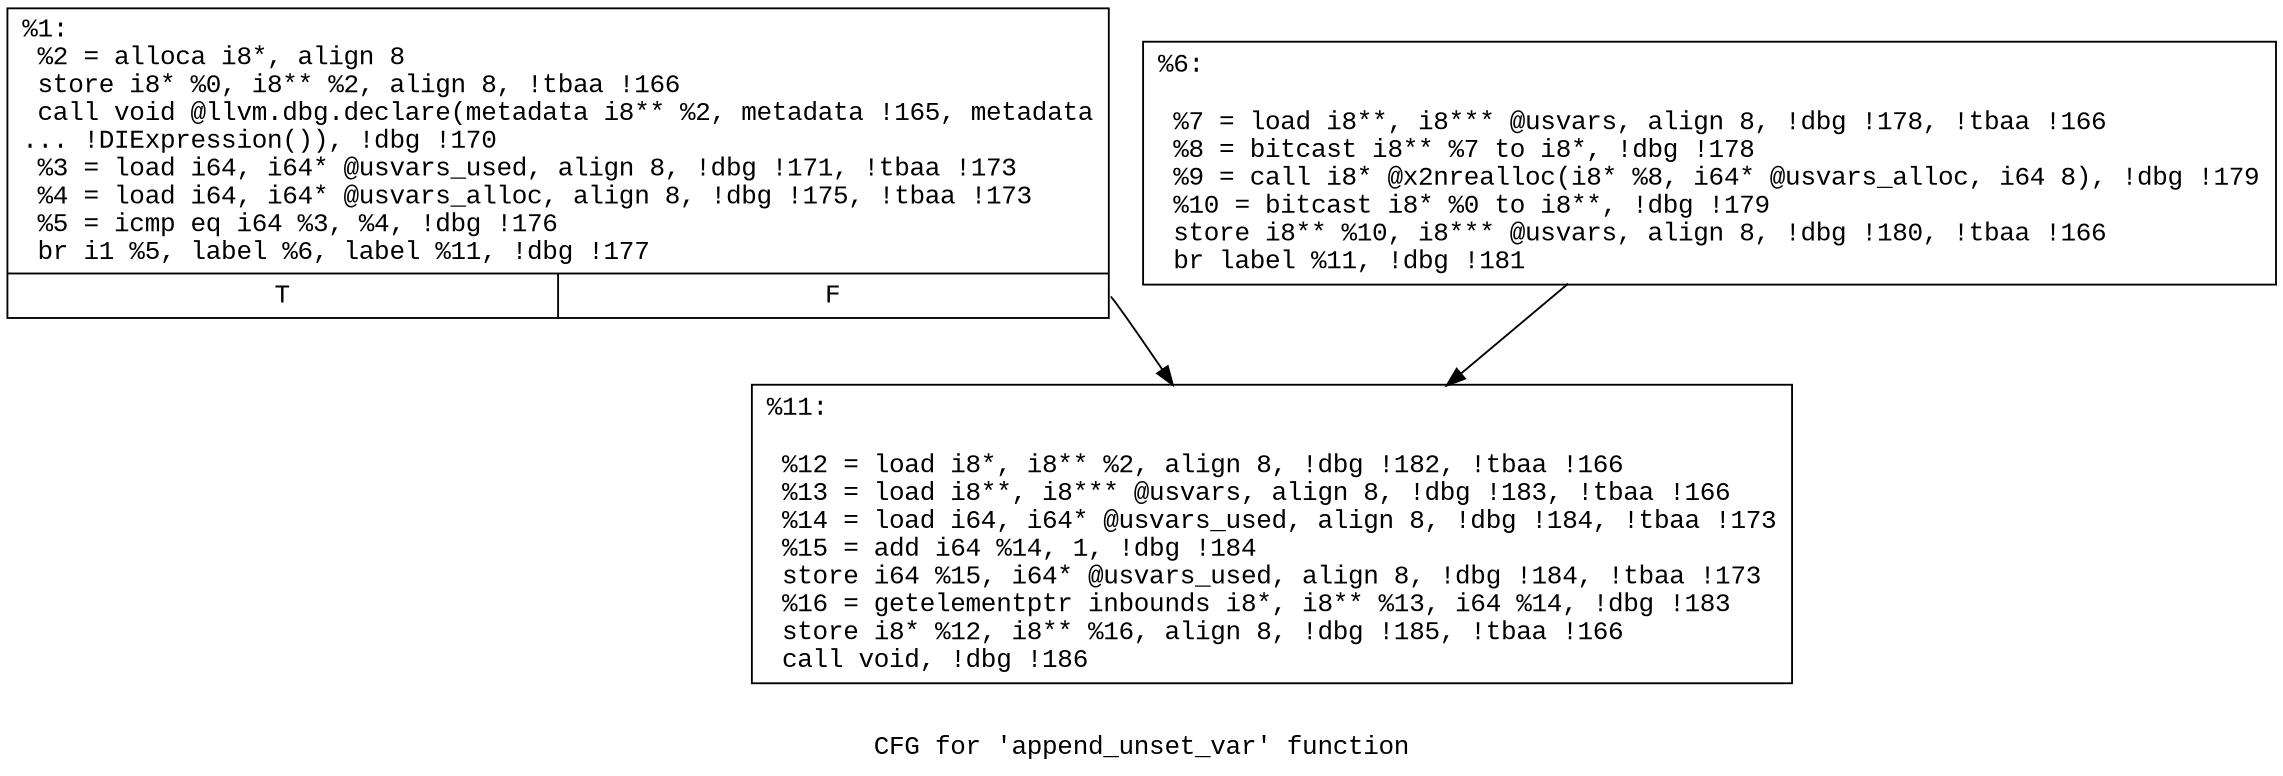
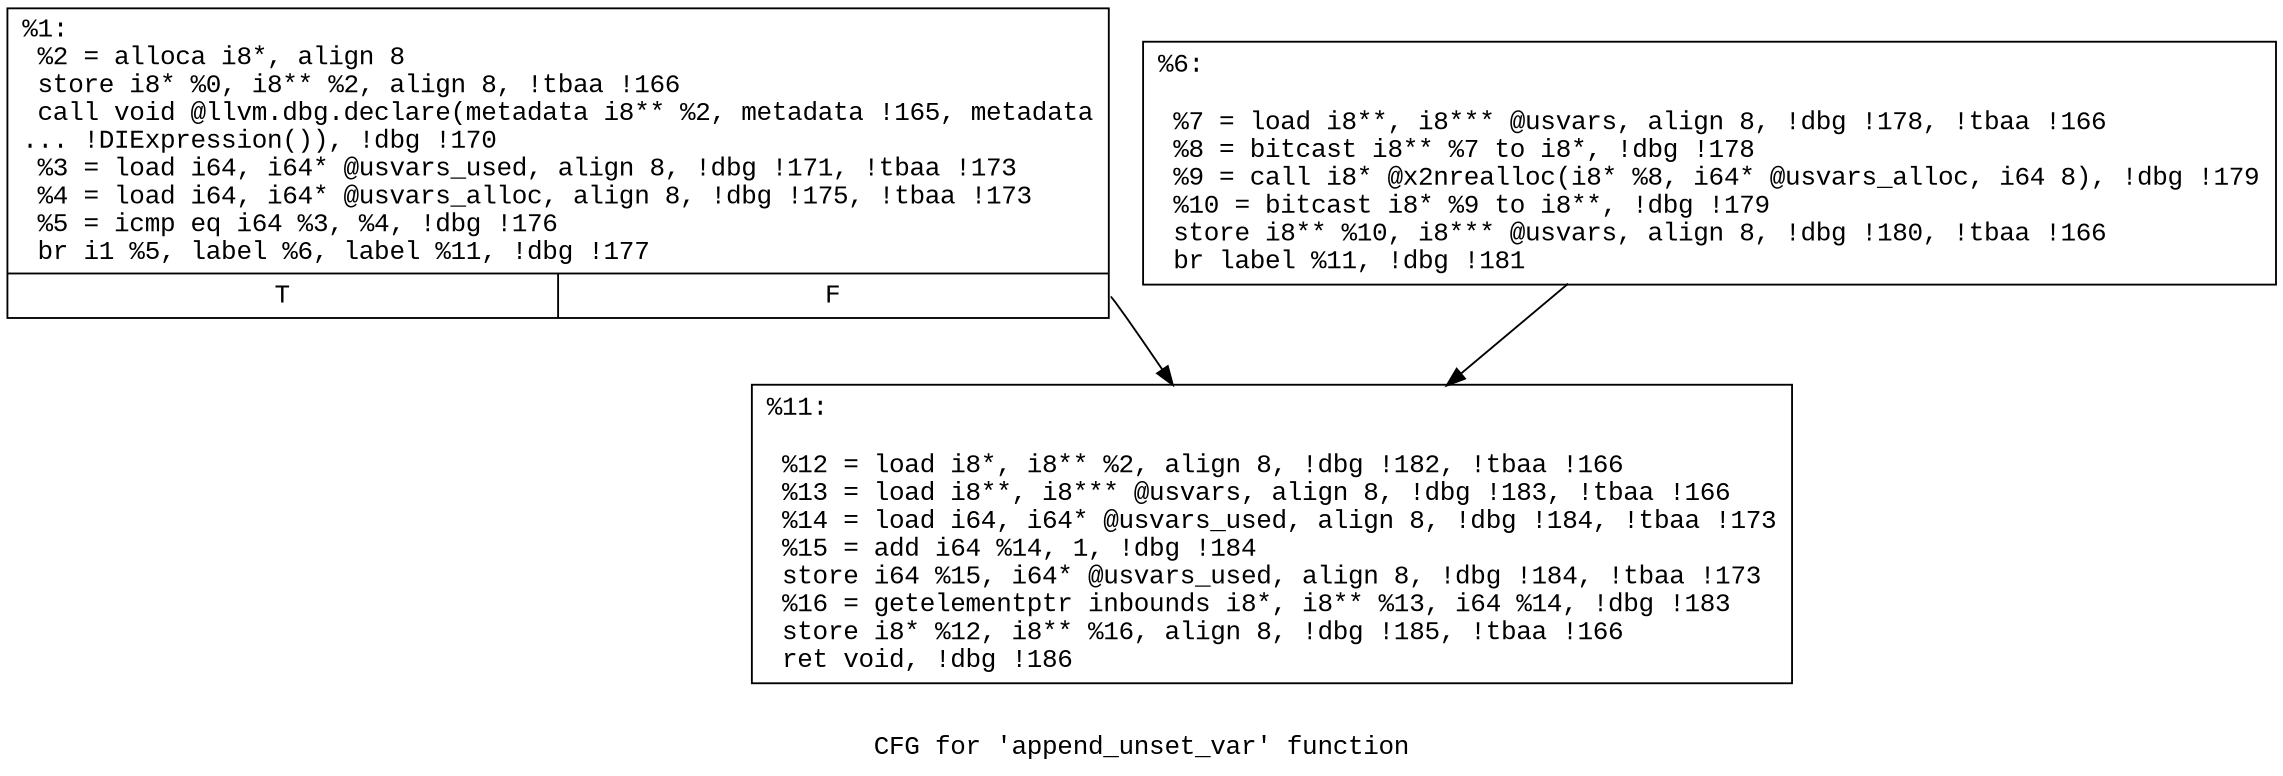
node "%6:": text "%10 = bitcast i8* %0 to i8**, !dbg !179" -> "%10 = bitcast i8* %9 to i8**, !dbg !179"
node "%11:": text "call void, !dbg !186" -> "ret void, !dbg !186"
